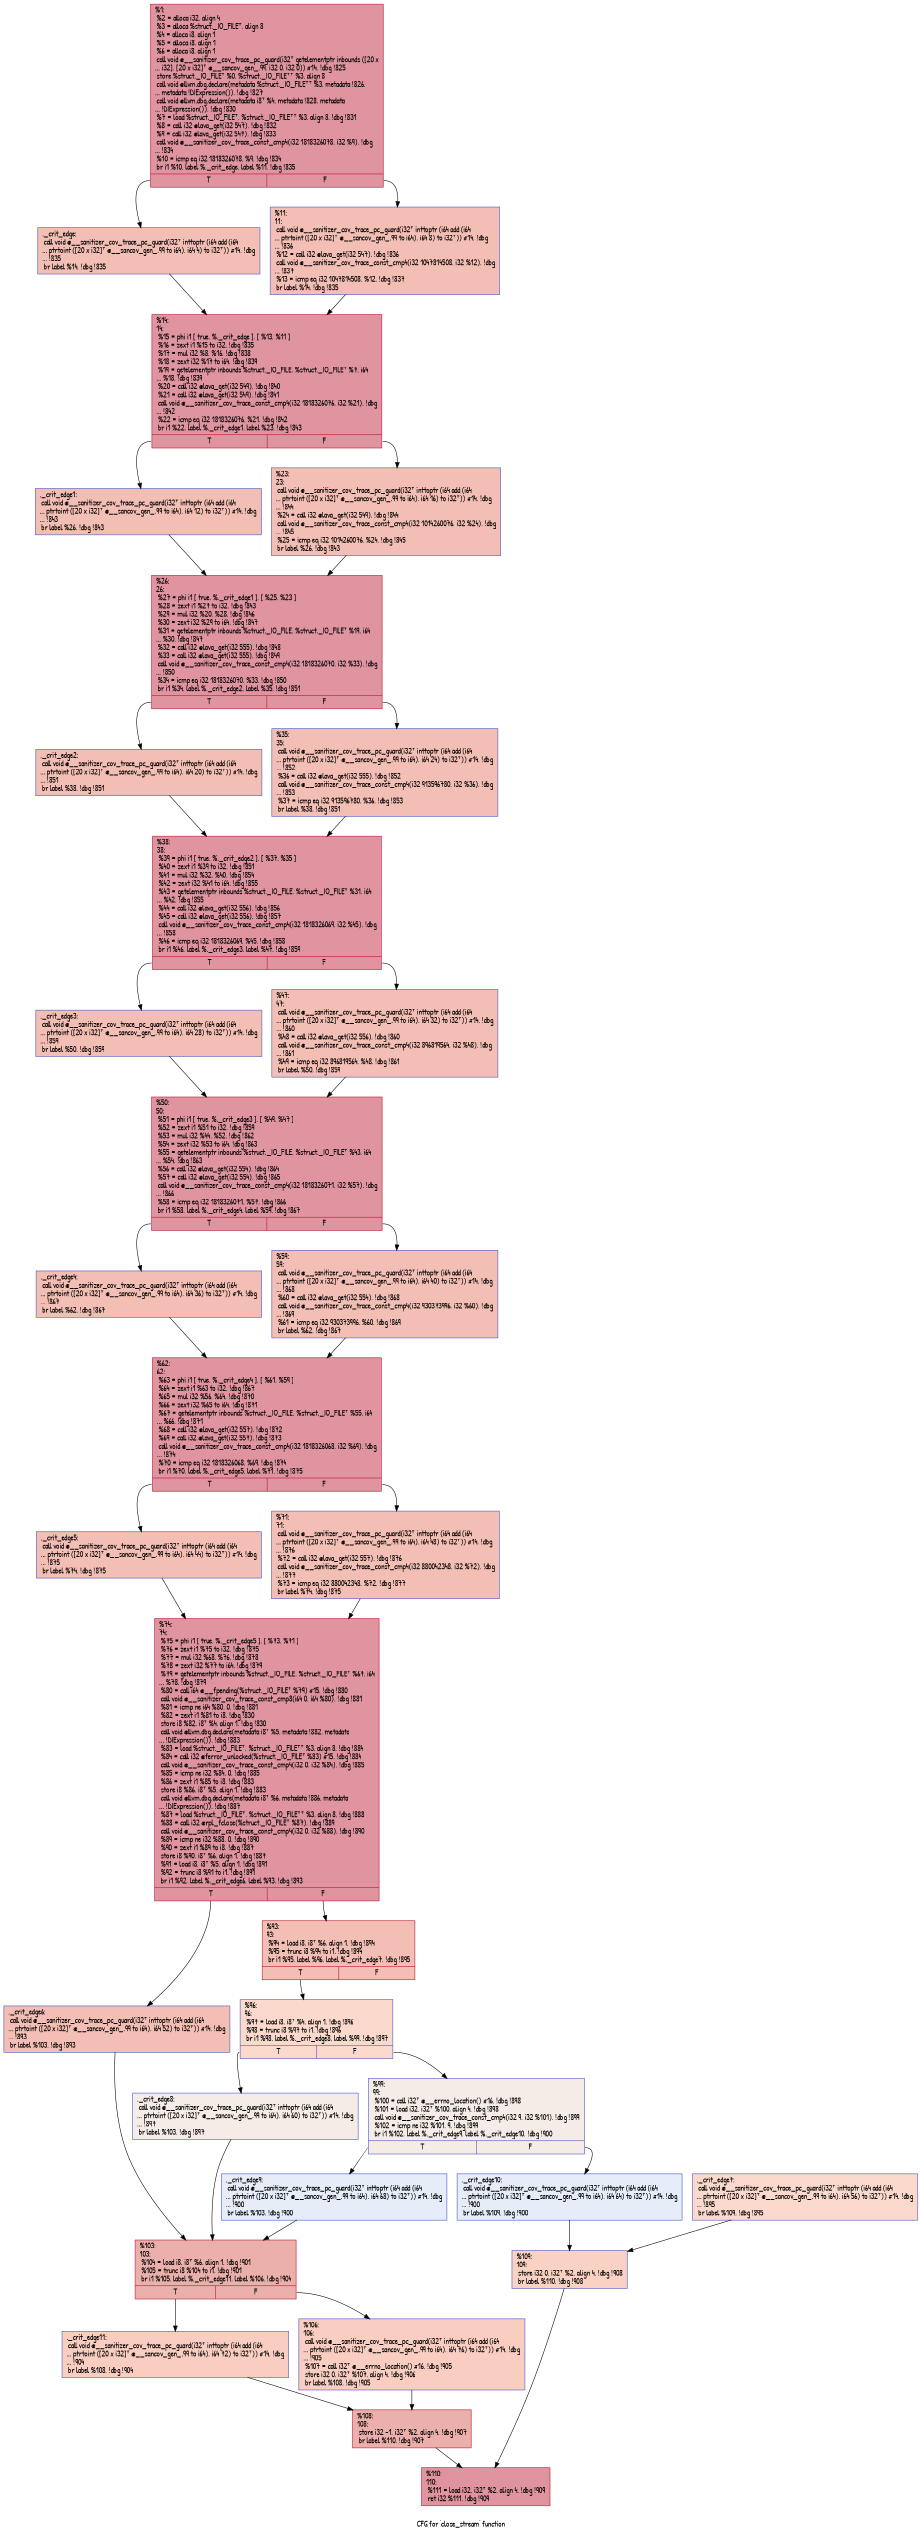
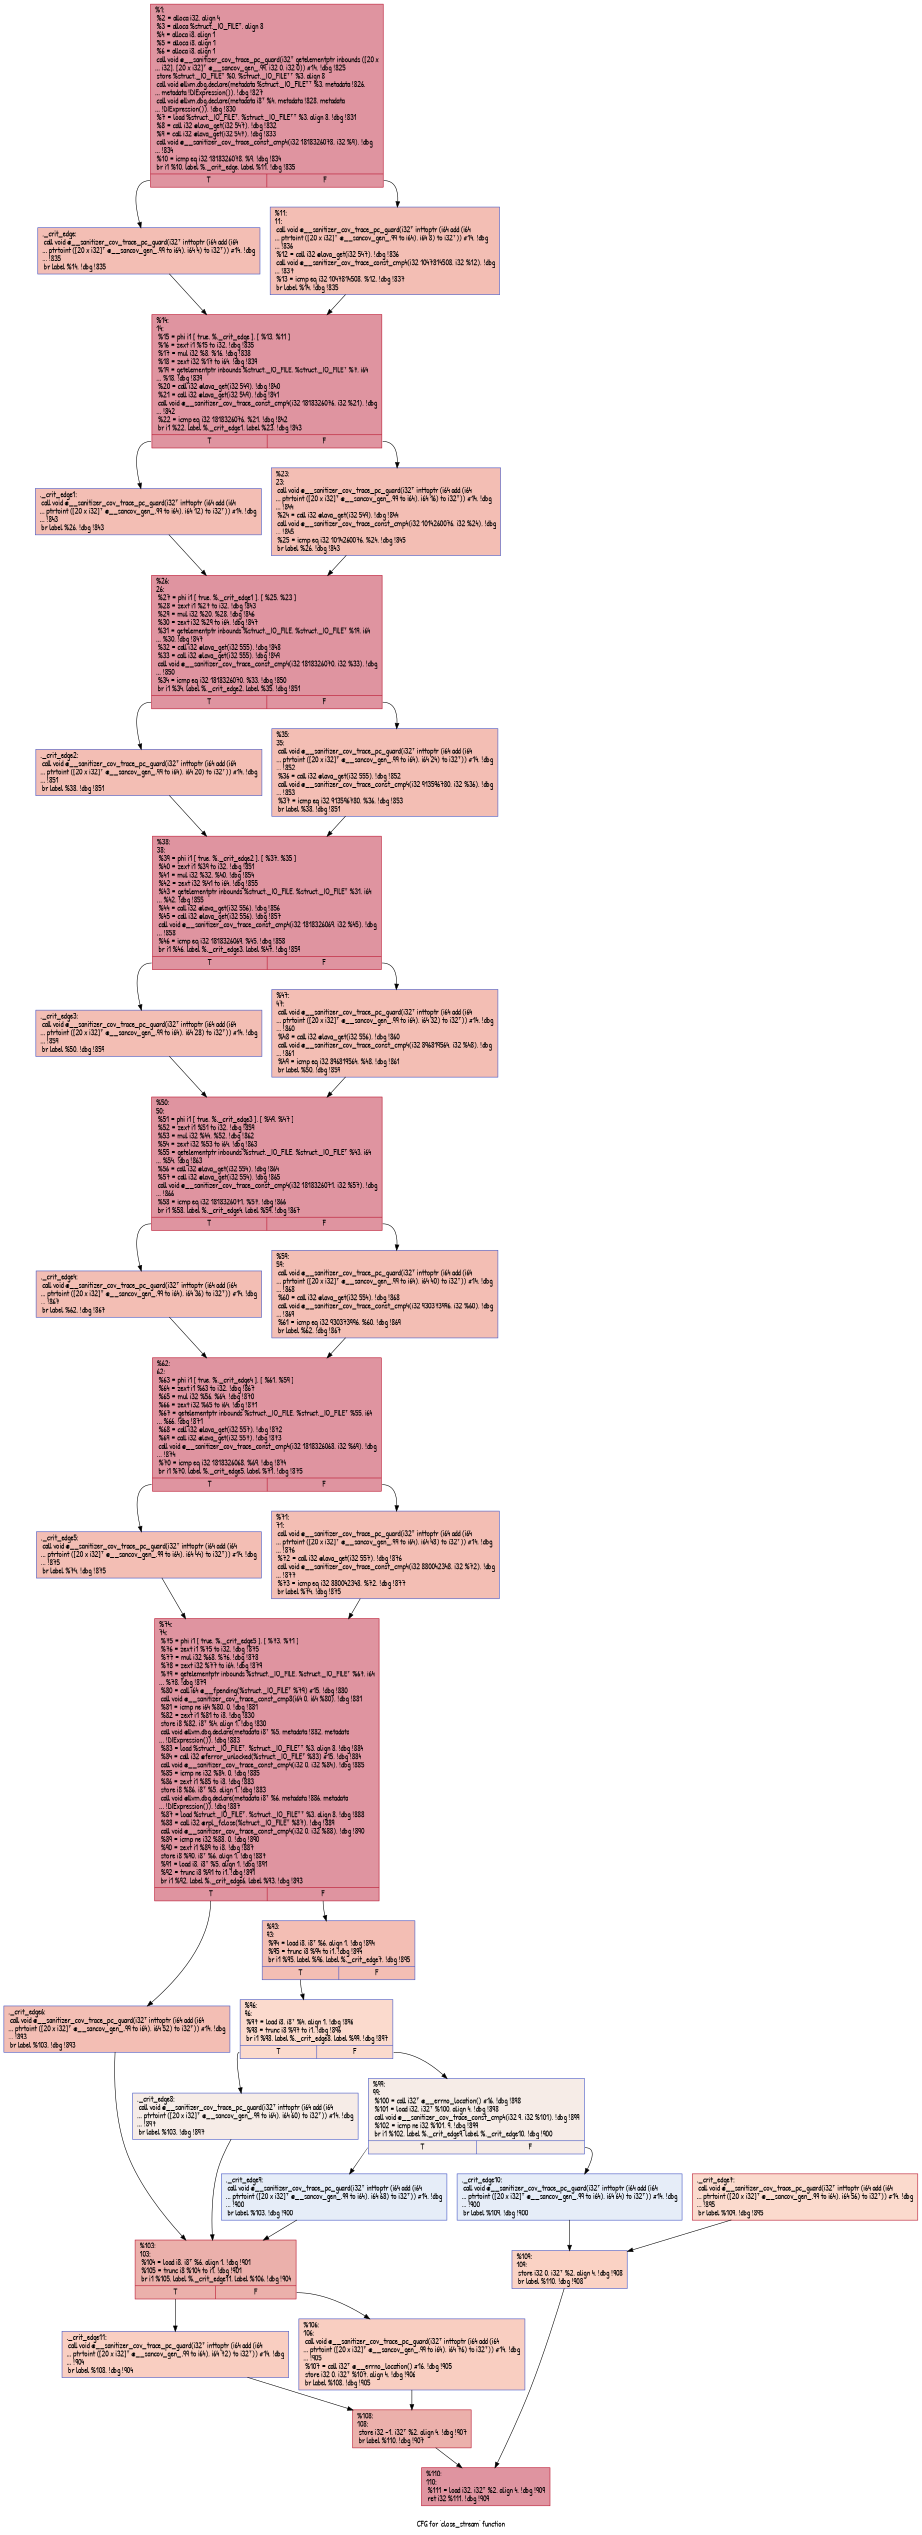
node "%93:": color #b70d28ff -> #3d50c3ff
node "._crit_edge7:": color #3d50c3ff -> #b70d28ff
